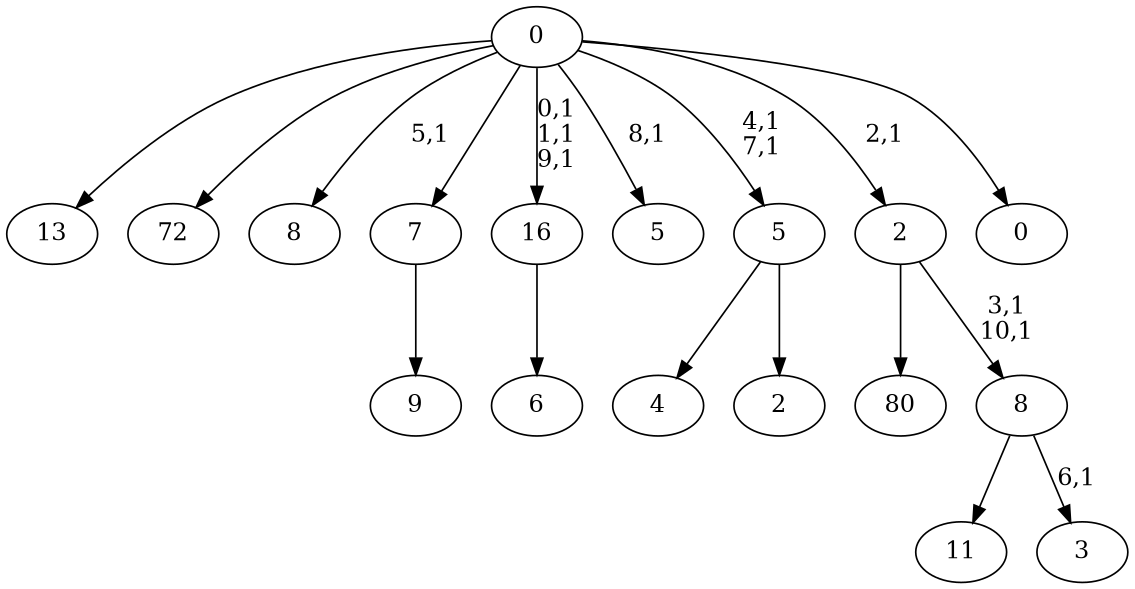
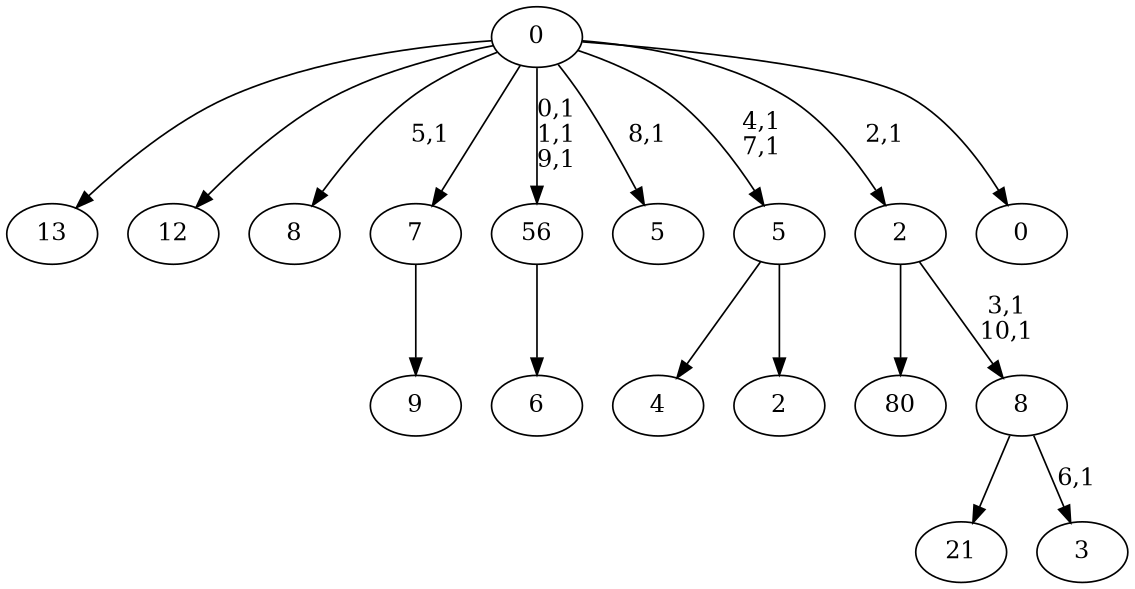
node "72": label "72" -> "12"
node "16": label "16" -> "56"
node "11": label "11" -> "21"
